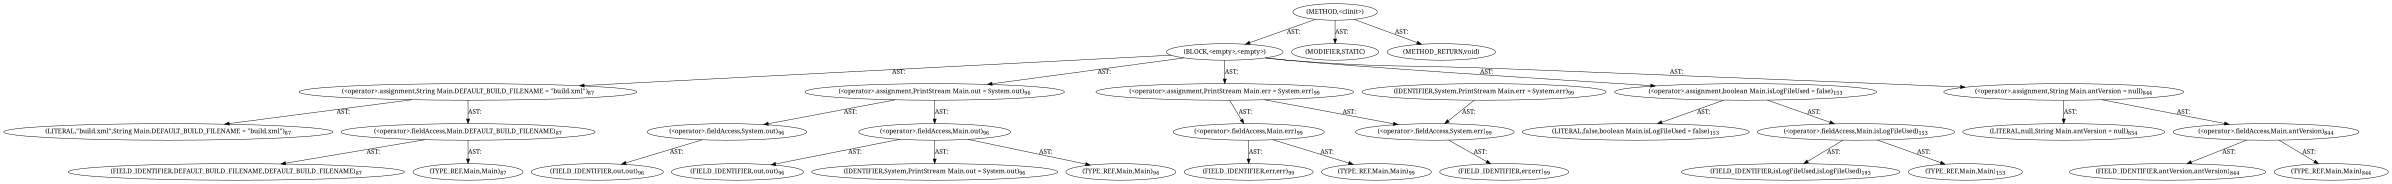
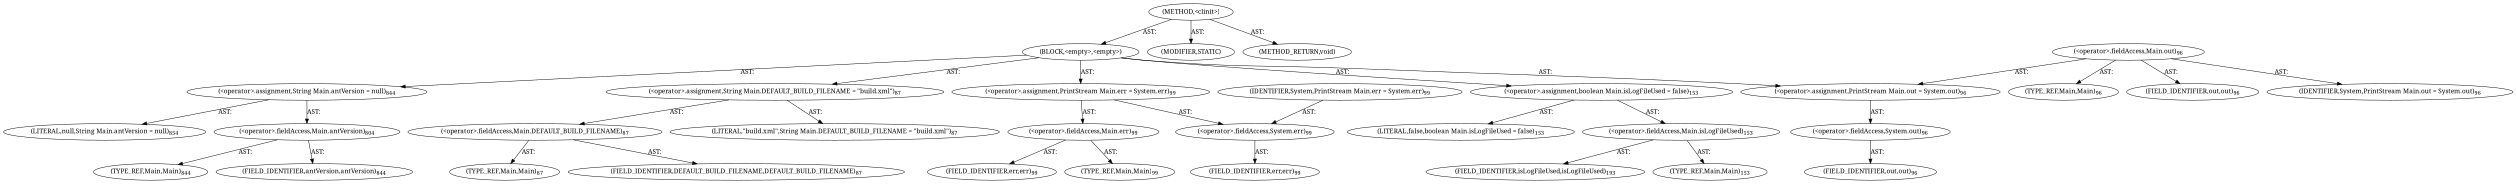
edge "(<operator>.assignment,PrintStream Main.out = System.out)" -> "(<operator>.fieldAccess,Main.out)": reversed
node "(<operator>.fieldAccess,Main.antVersion)": text "844" -> "804"
